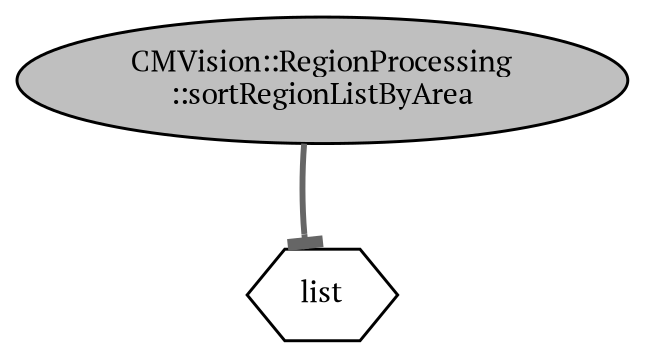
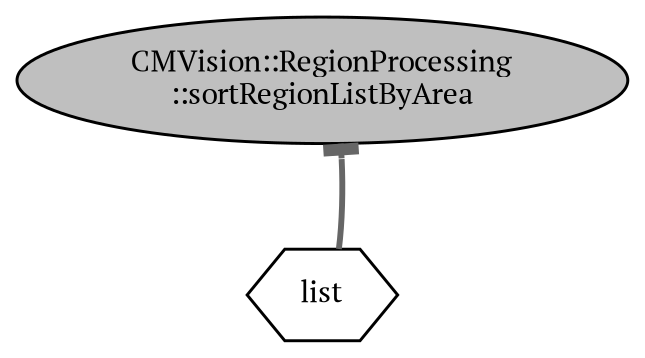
edge "CMVision::RegionProcessing ::sortRegionListByArea" -> "list": reversed
